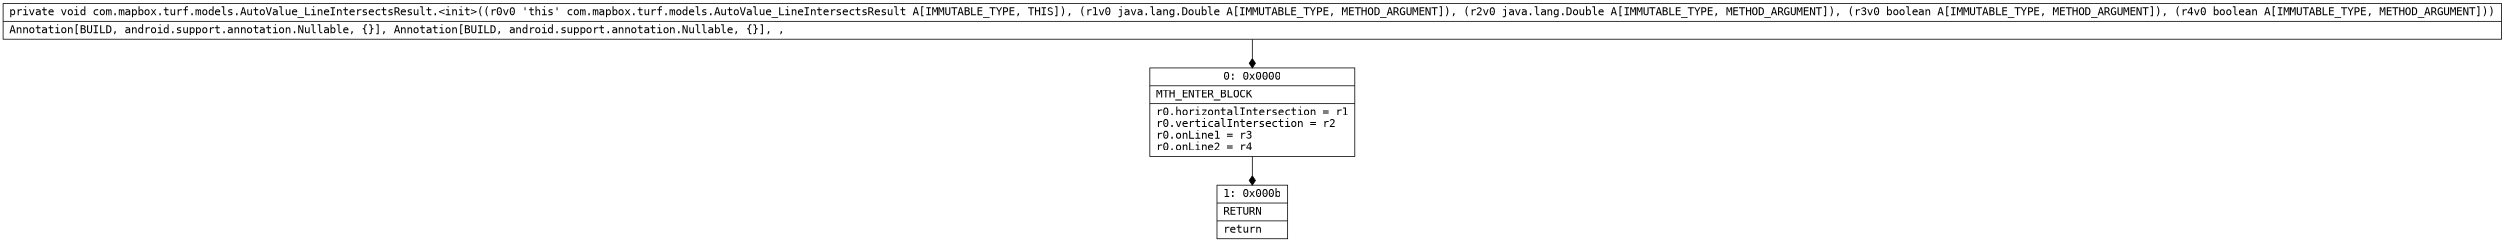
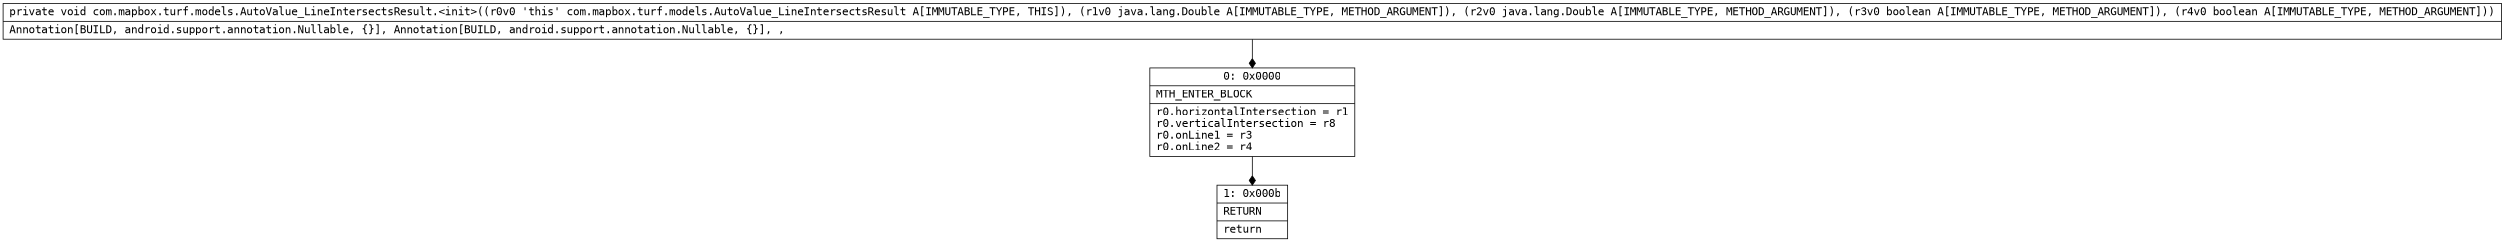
node "0: 0x0000": text "r0.verticalIntersection = r2" -> "r0.verticalIntersection = r8"
